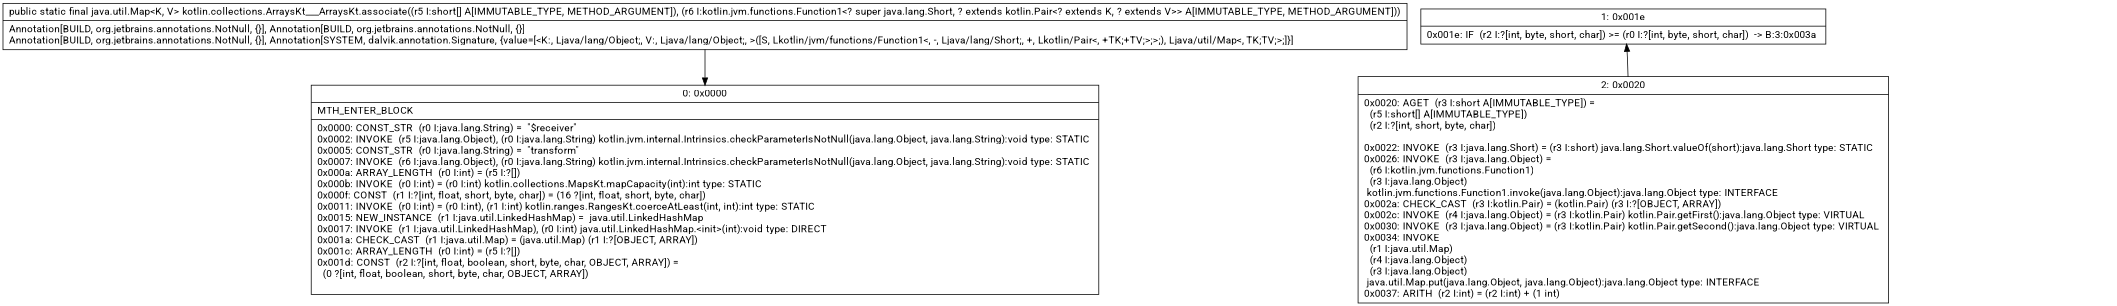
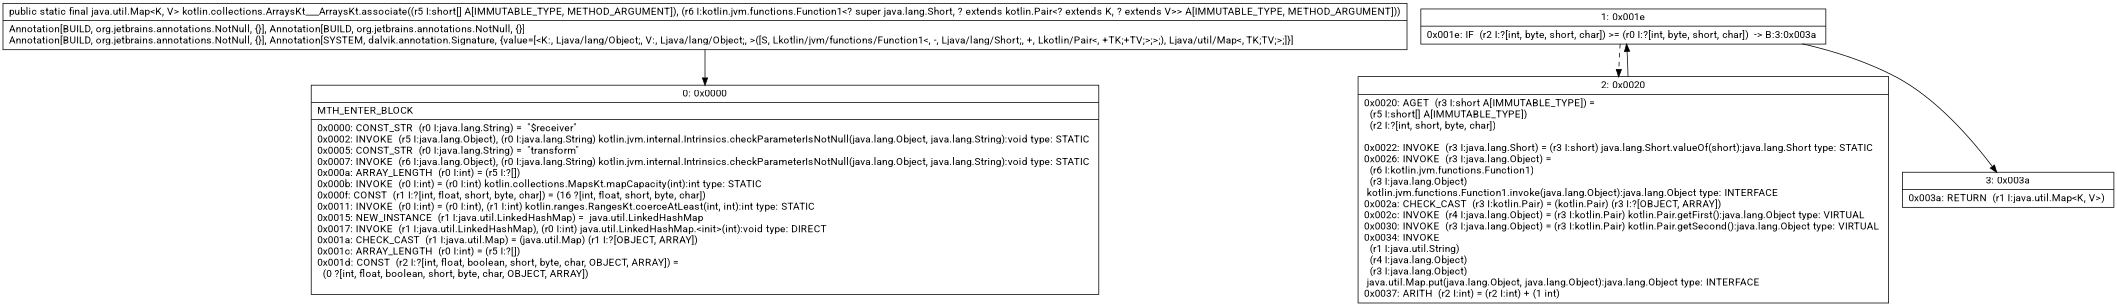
edge "1: 0x001e" -> "2: 0x0020": added
node "3: 0x003a": added
node "2: 0x0020": text "(r1 I:java.util.Map)" -> "(r1 I:java.util.String)"
